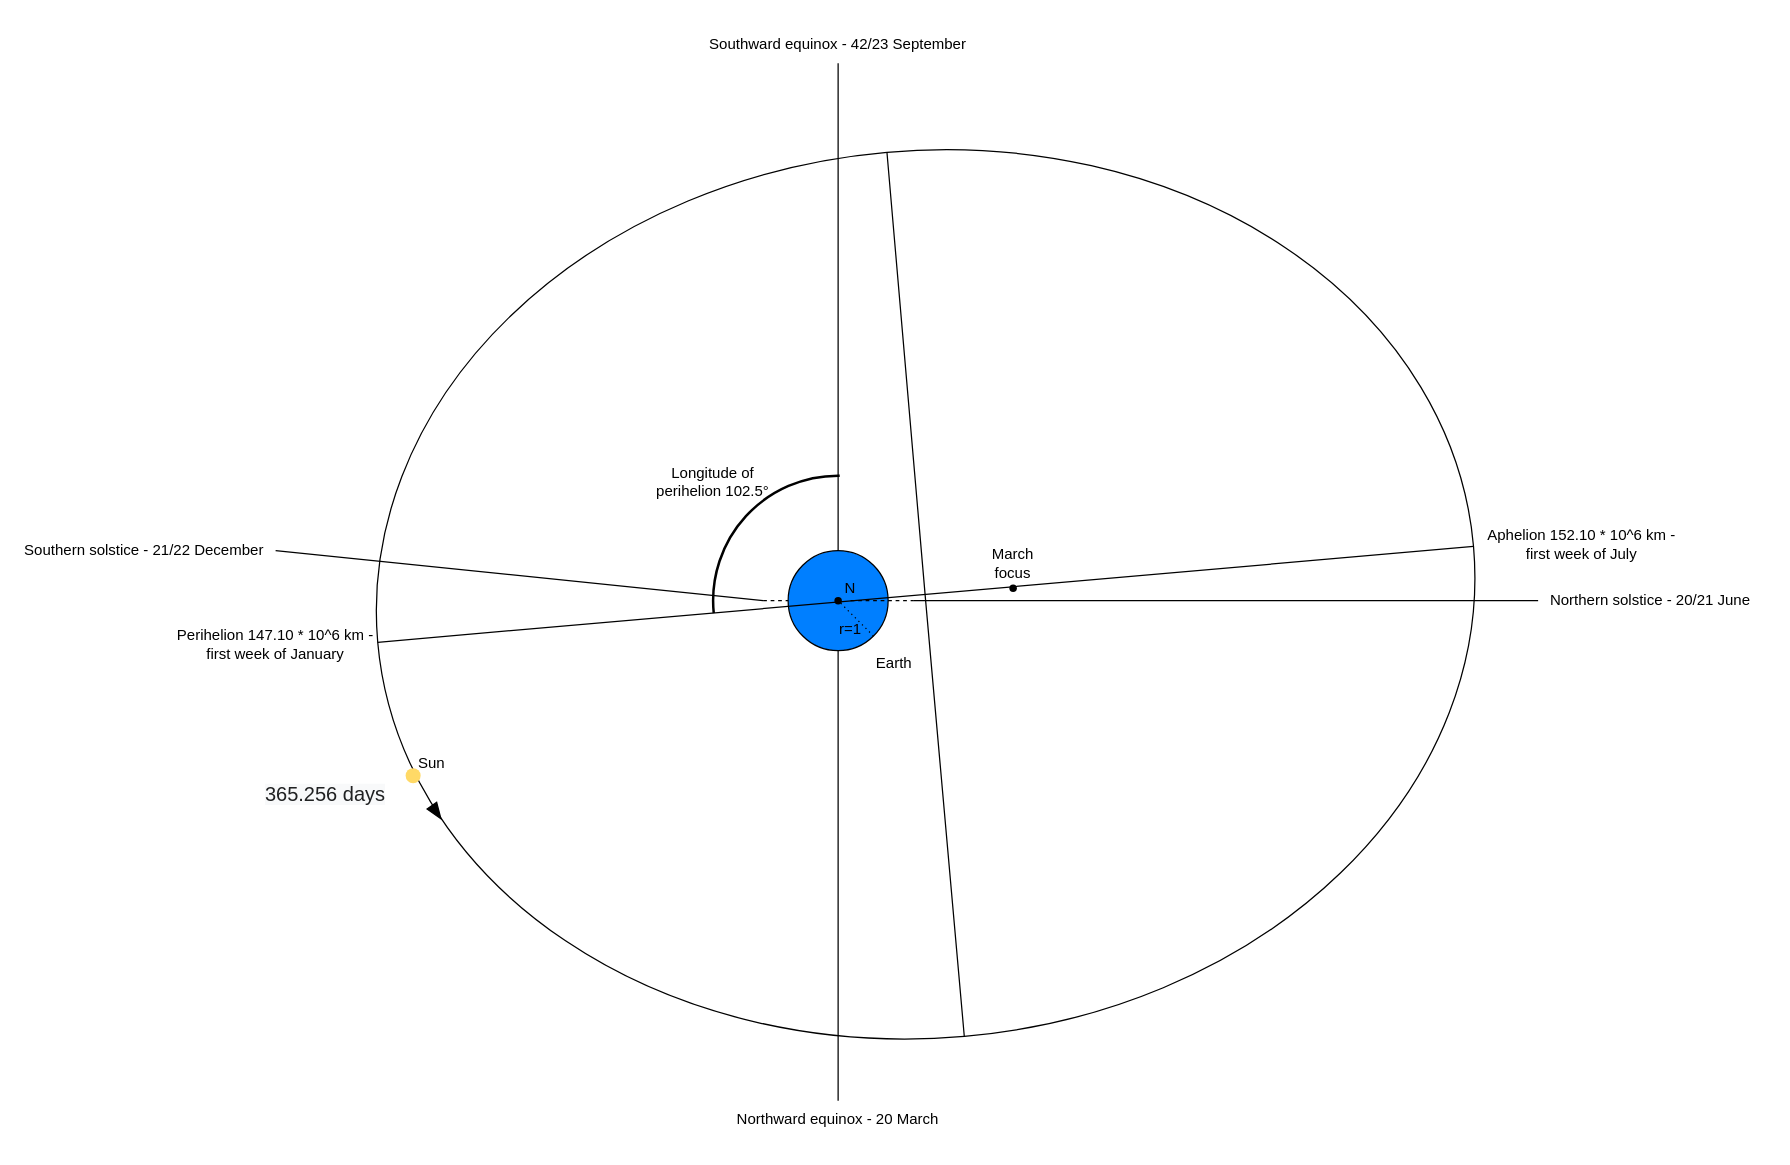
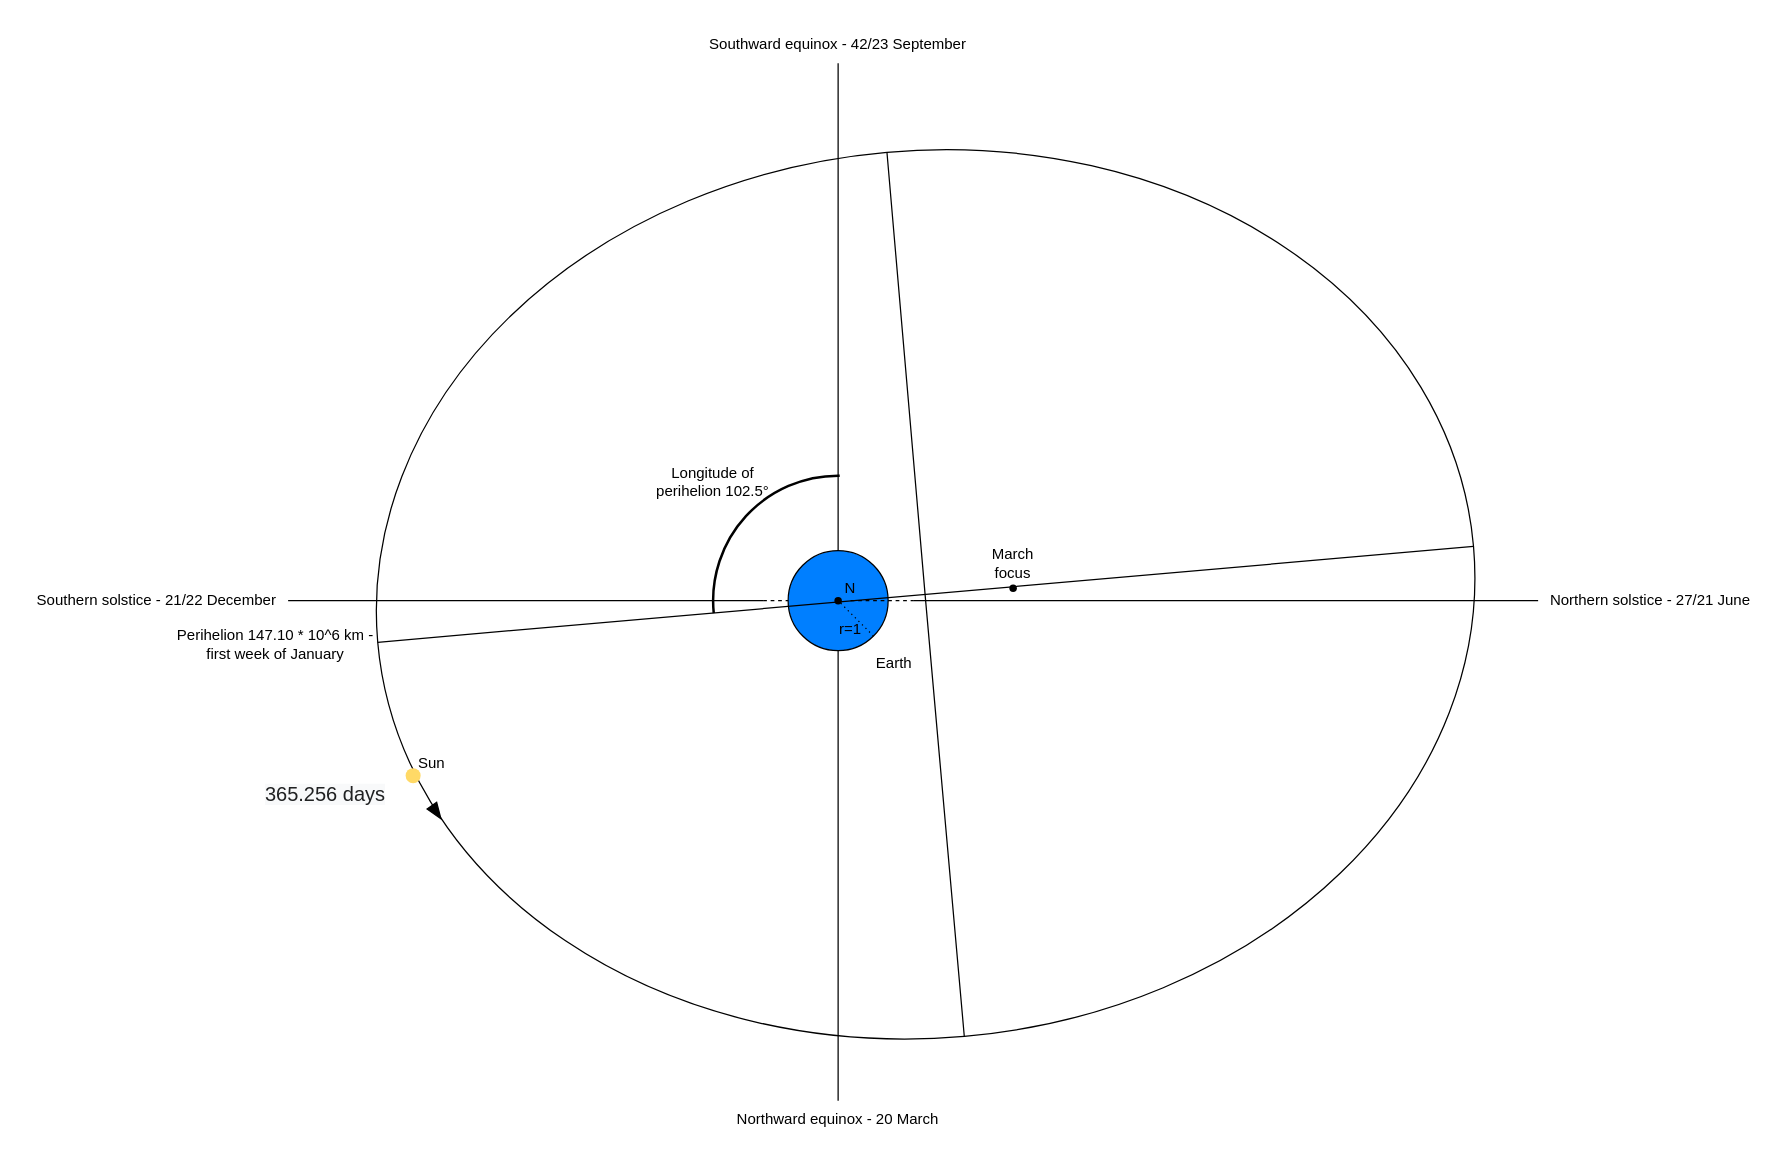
node "Aphelion 152.10 * 10^6 km - first week of July": removed
node "Southern solstice - 21/22 December": moved (144, 551) -> (157, 601)
node "Northern solstice - 20/21 June": label "Northern solstice - 20/21 June" -> "Northern solstice - 27/21 June"
